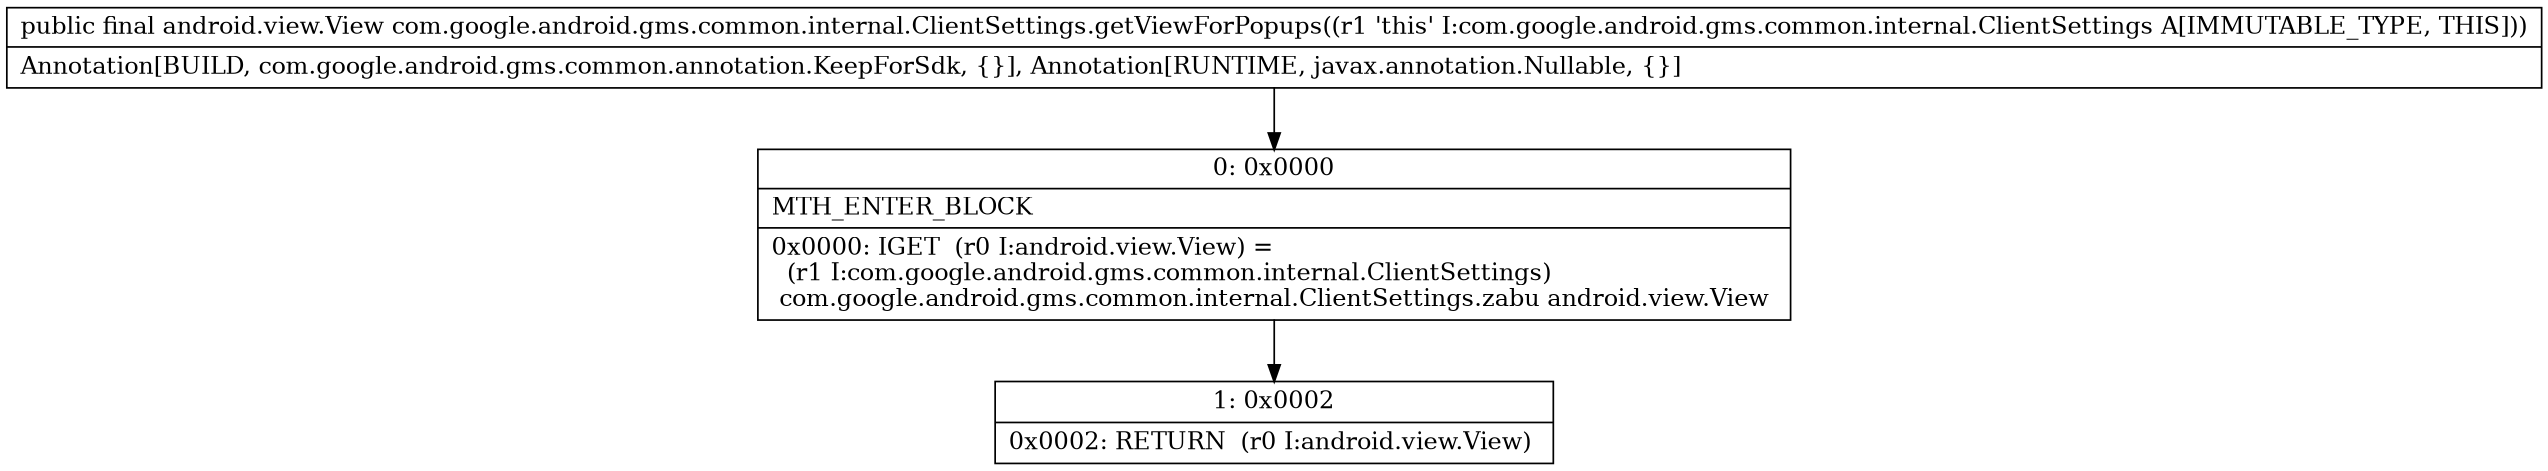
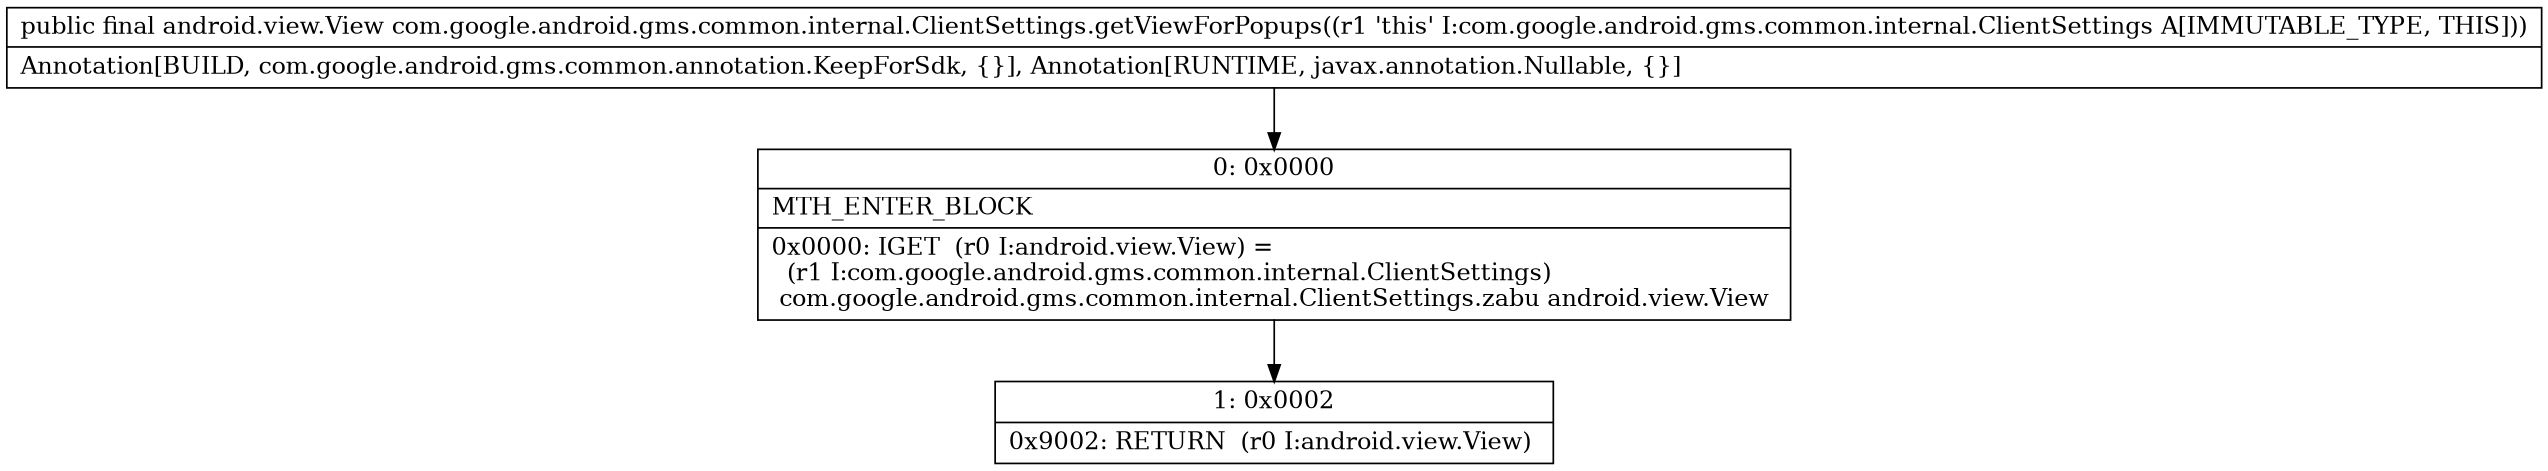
node "1: 0x0002": text "0x0002: RETURN  (r0 I:android.view.View)" -> "0x9002: RETURN  (r0 I:android.view.View)"
